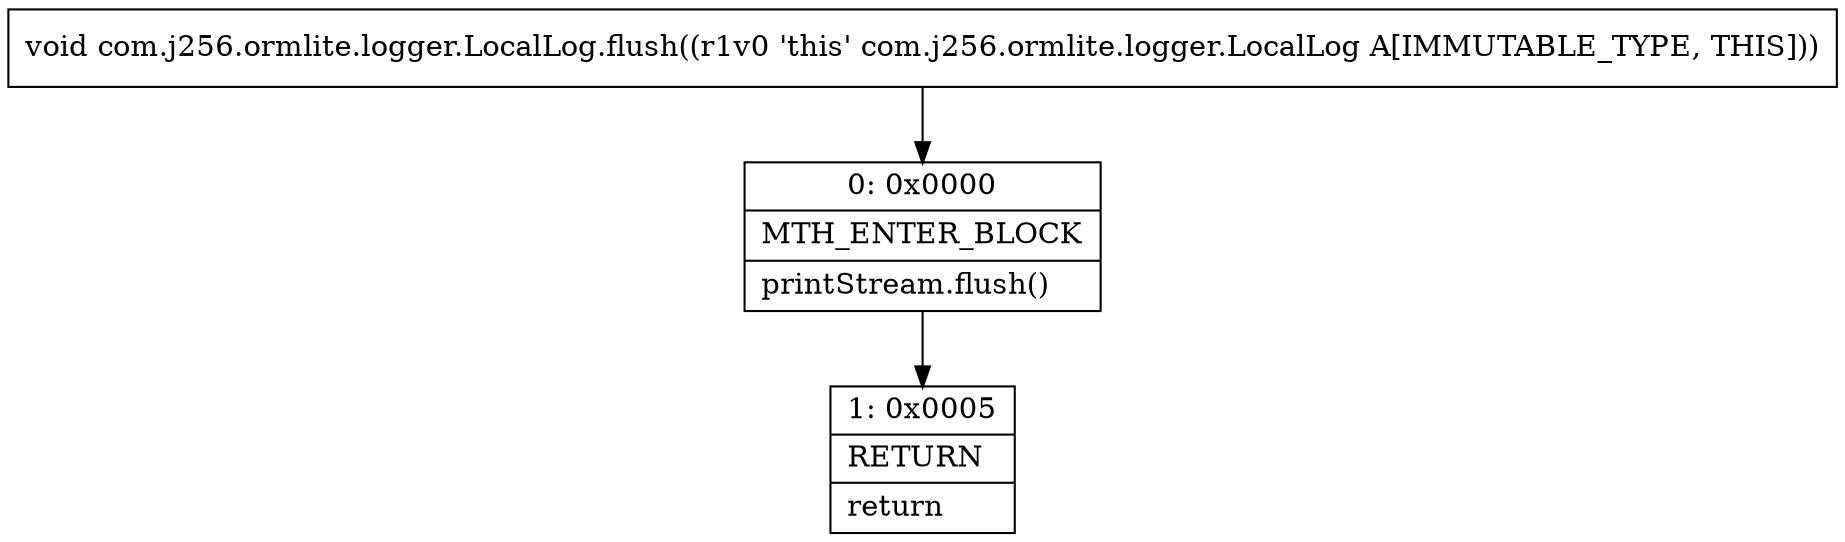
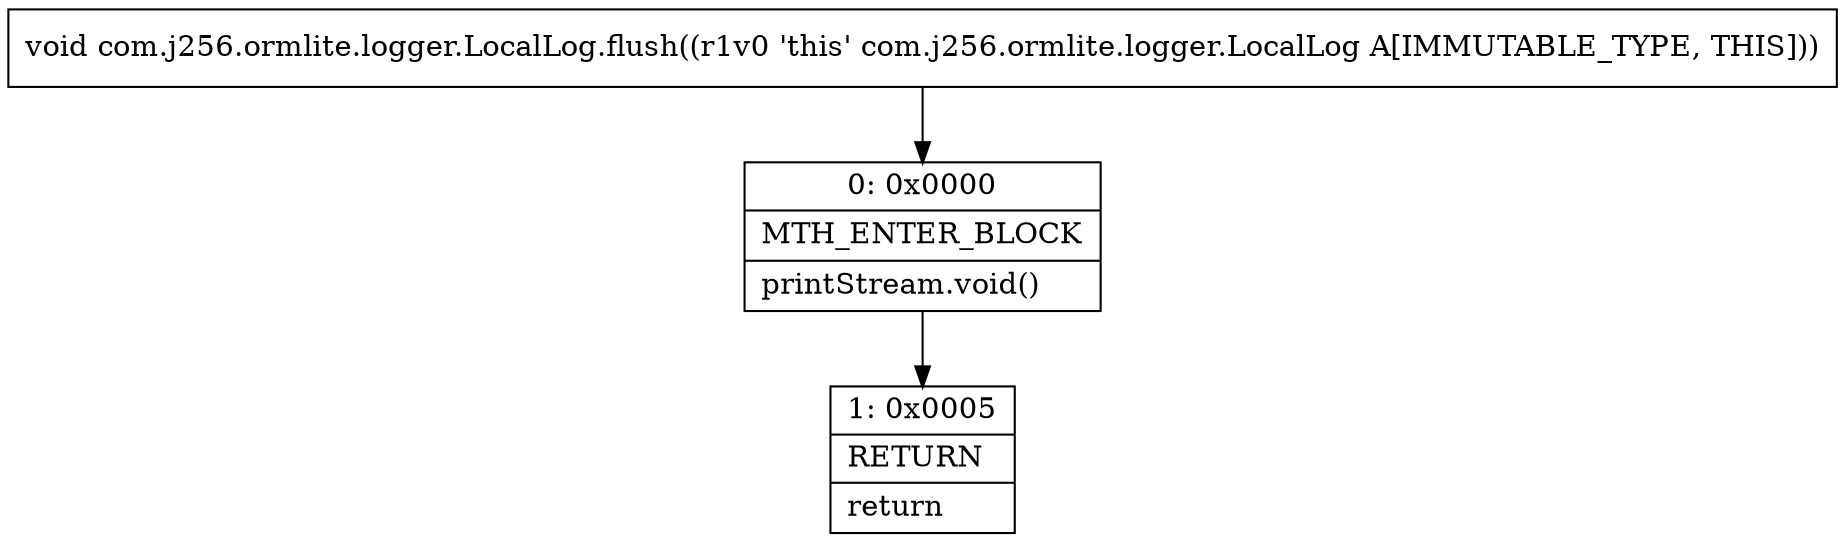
node "0: 0x0000": text "printStream.flush()" -> "printStream.void()"
